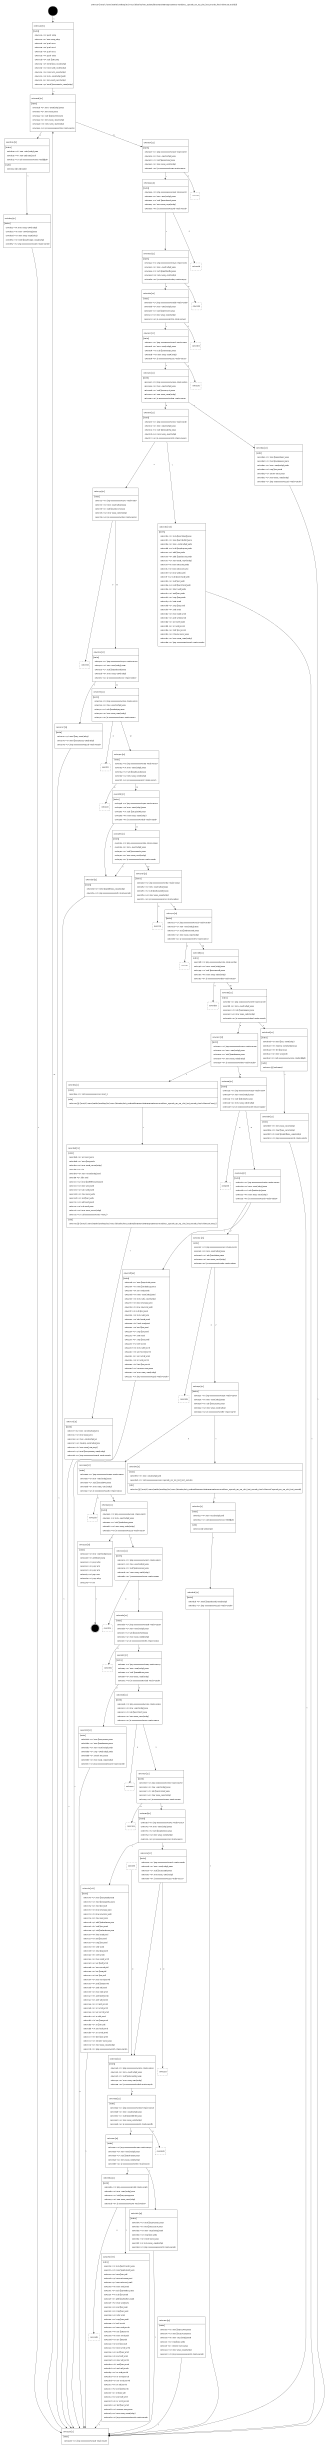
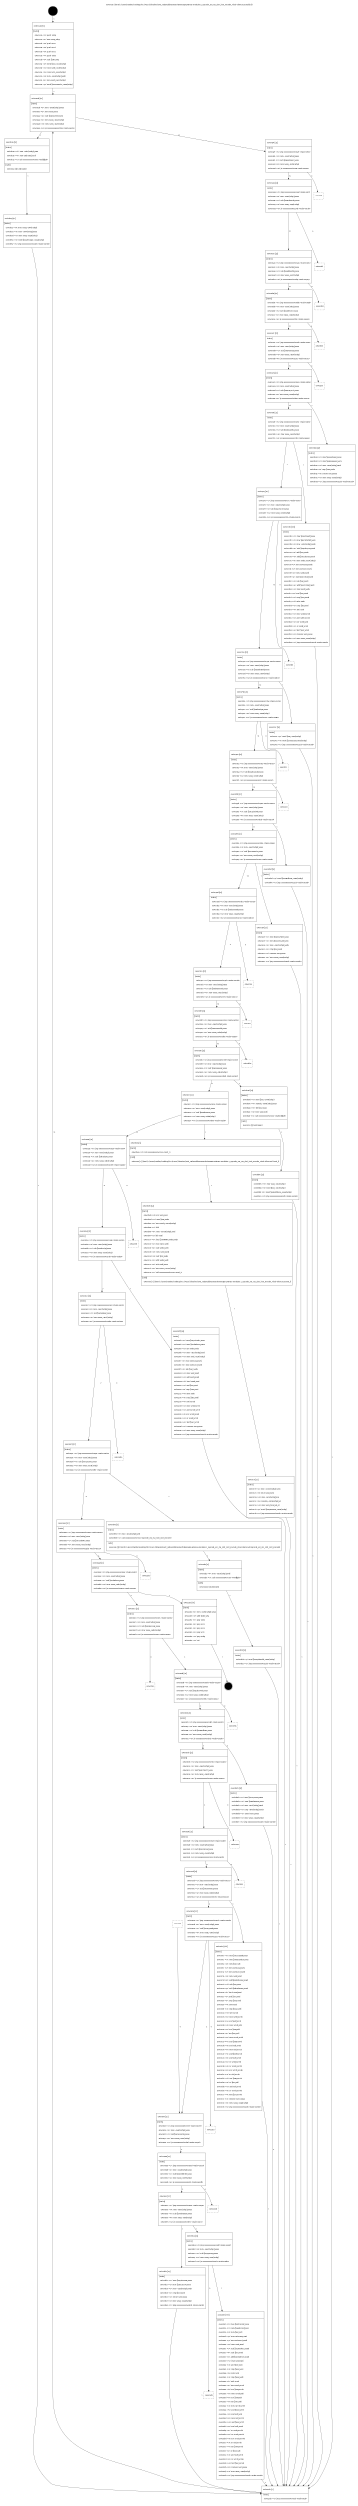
edge "0x401794 [25]" -> "0x401d3d [12]": now "0x401794 [25]" -> "0x401a0f [27]"
